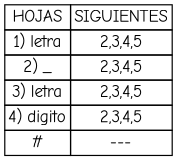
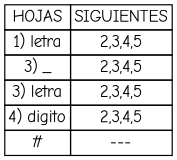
node "HOJAS": text "2) _" -> "3) _"
